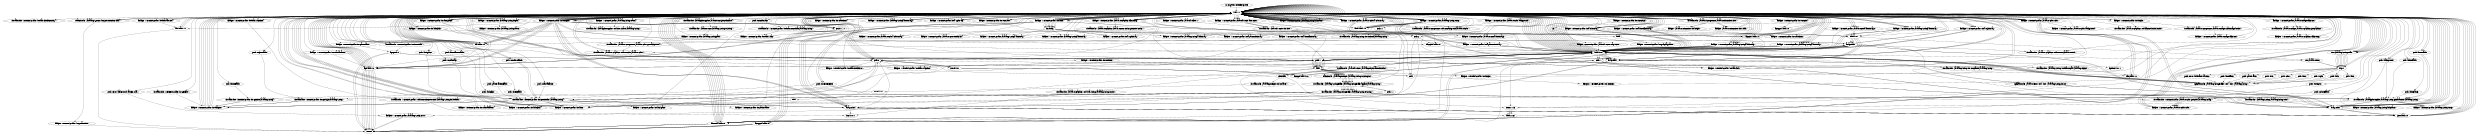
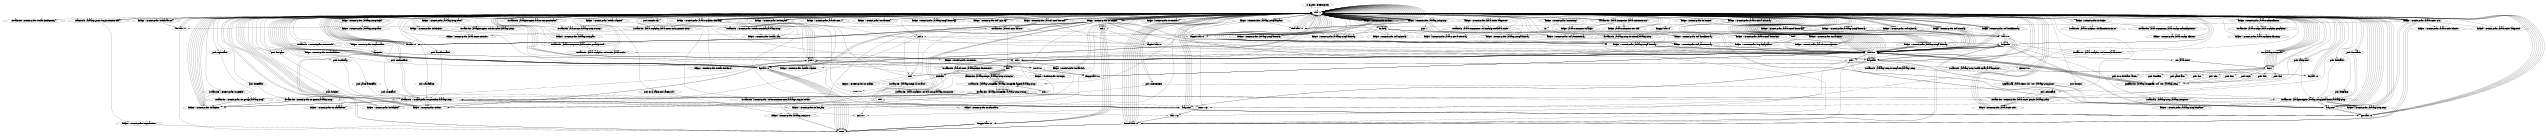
node "fieldput <VertTextScroller: java.awt.Color linkColor>": added
